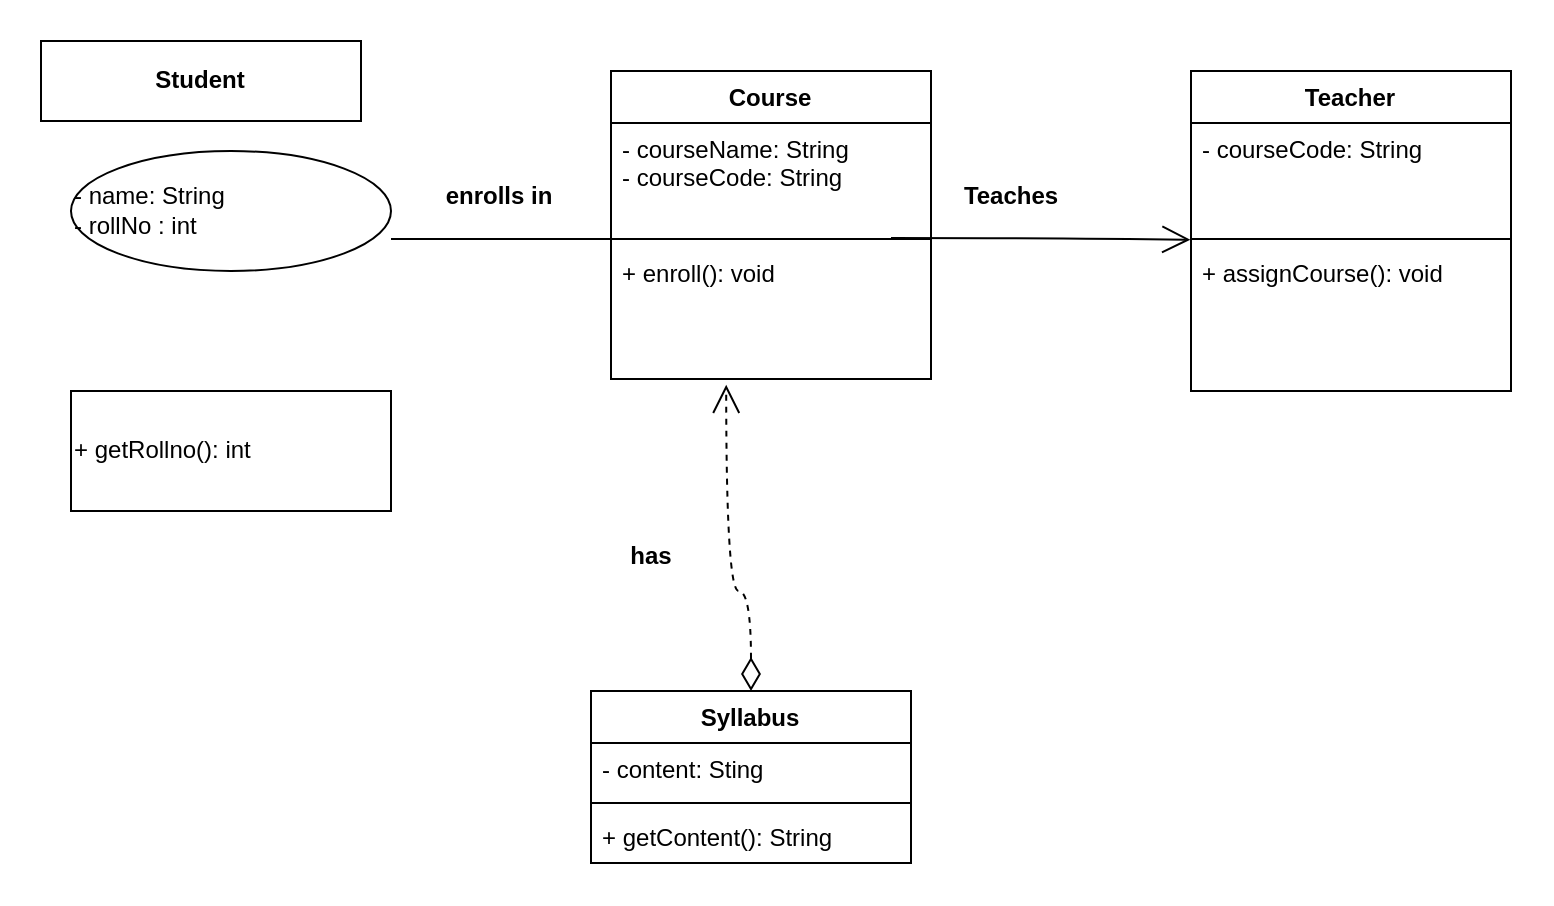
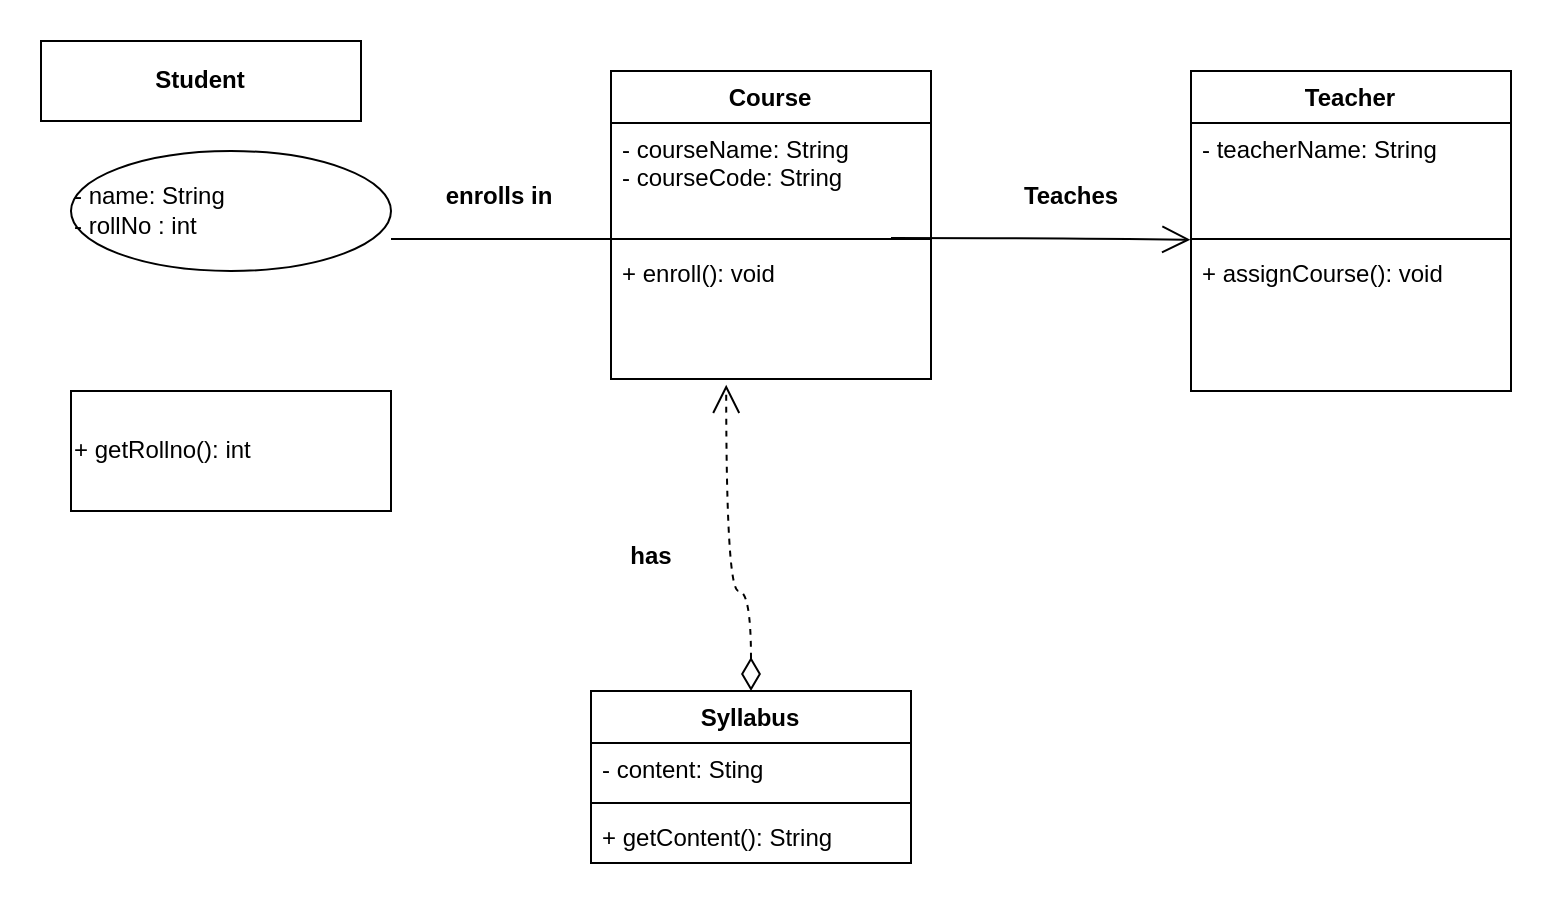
node "- courseCode: String": label "- courseCode: String" -> "- teacherName: String"
node "Teaches": moved (1011, 197) -> (1071, 197)
